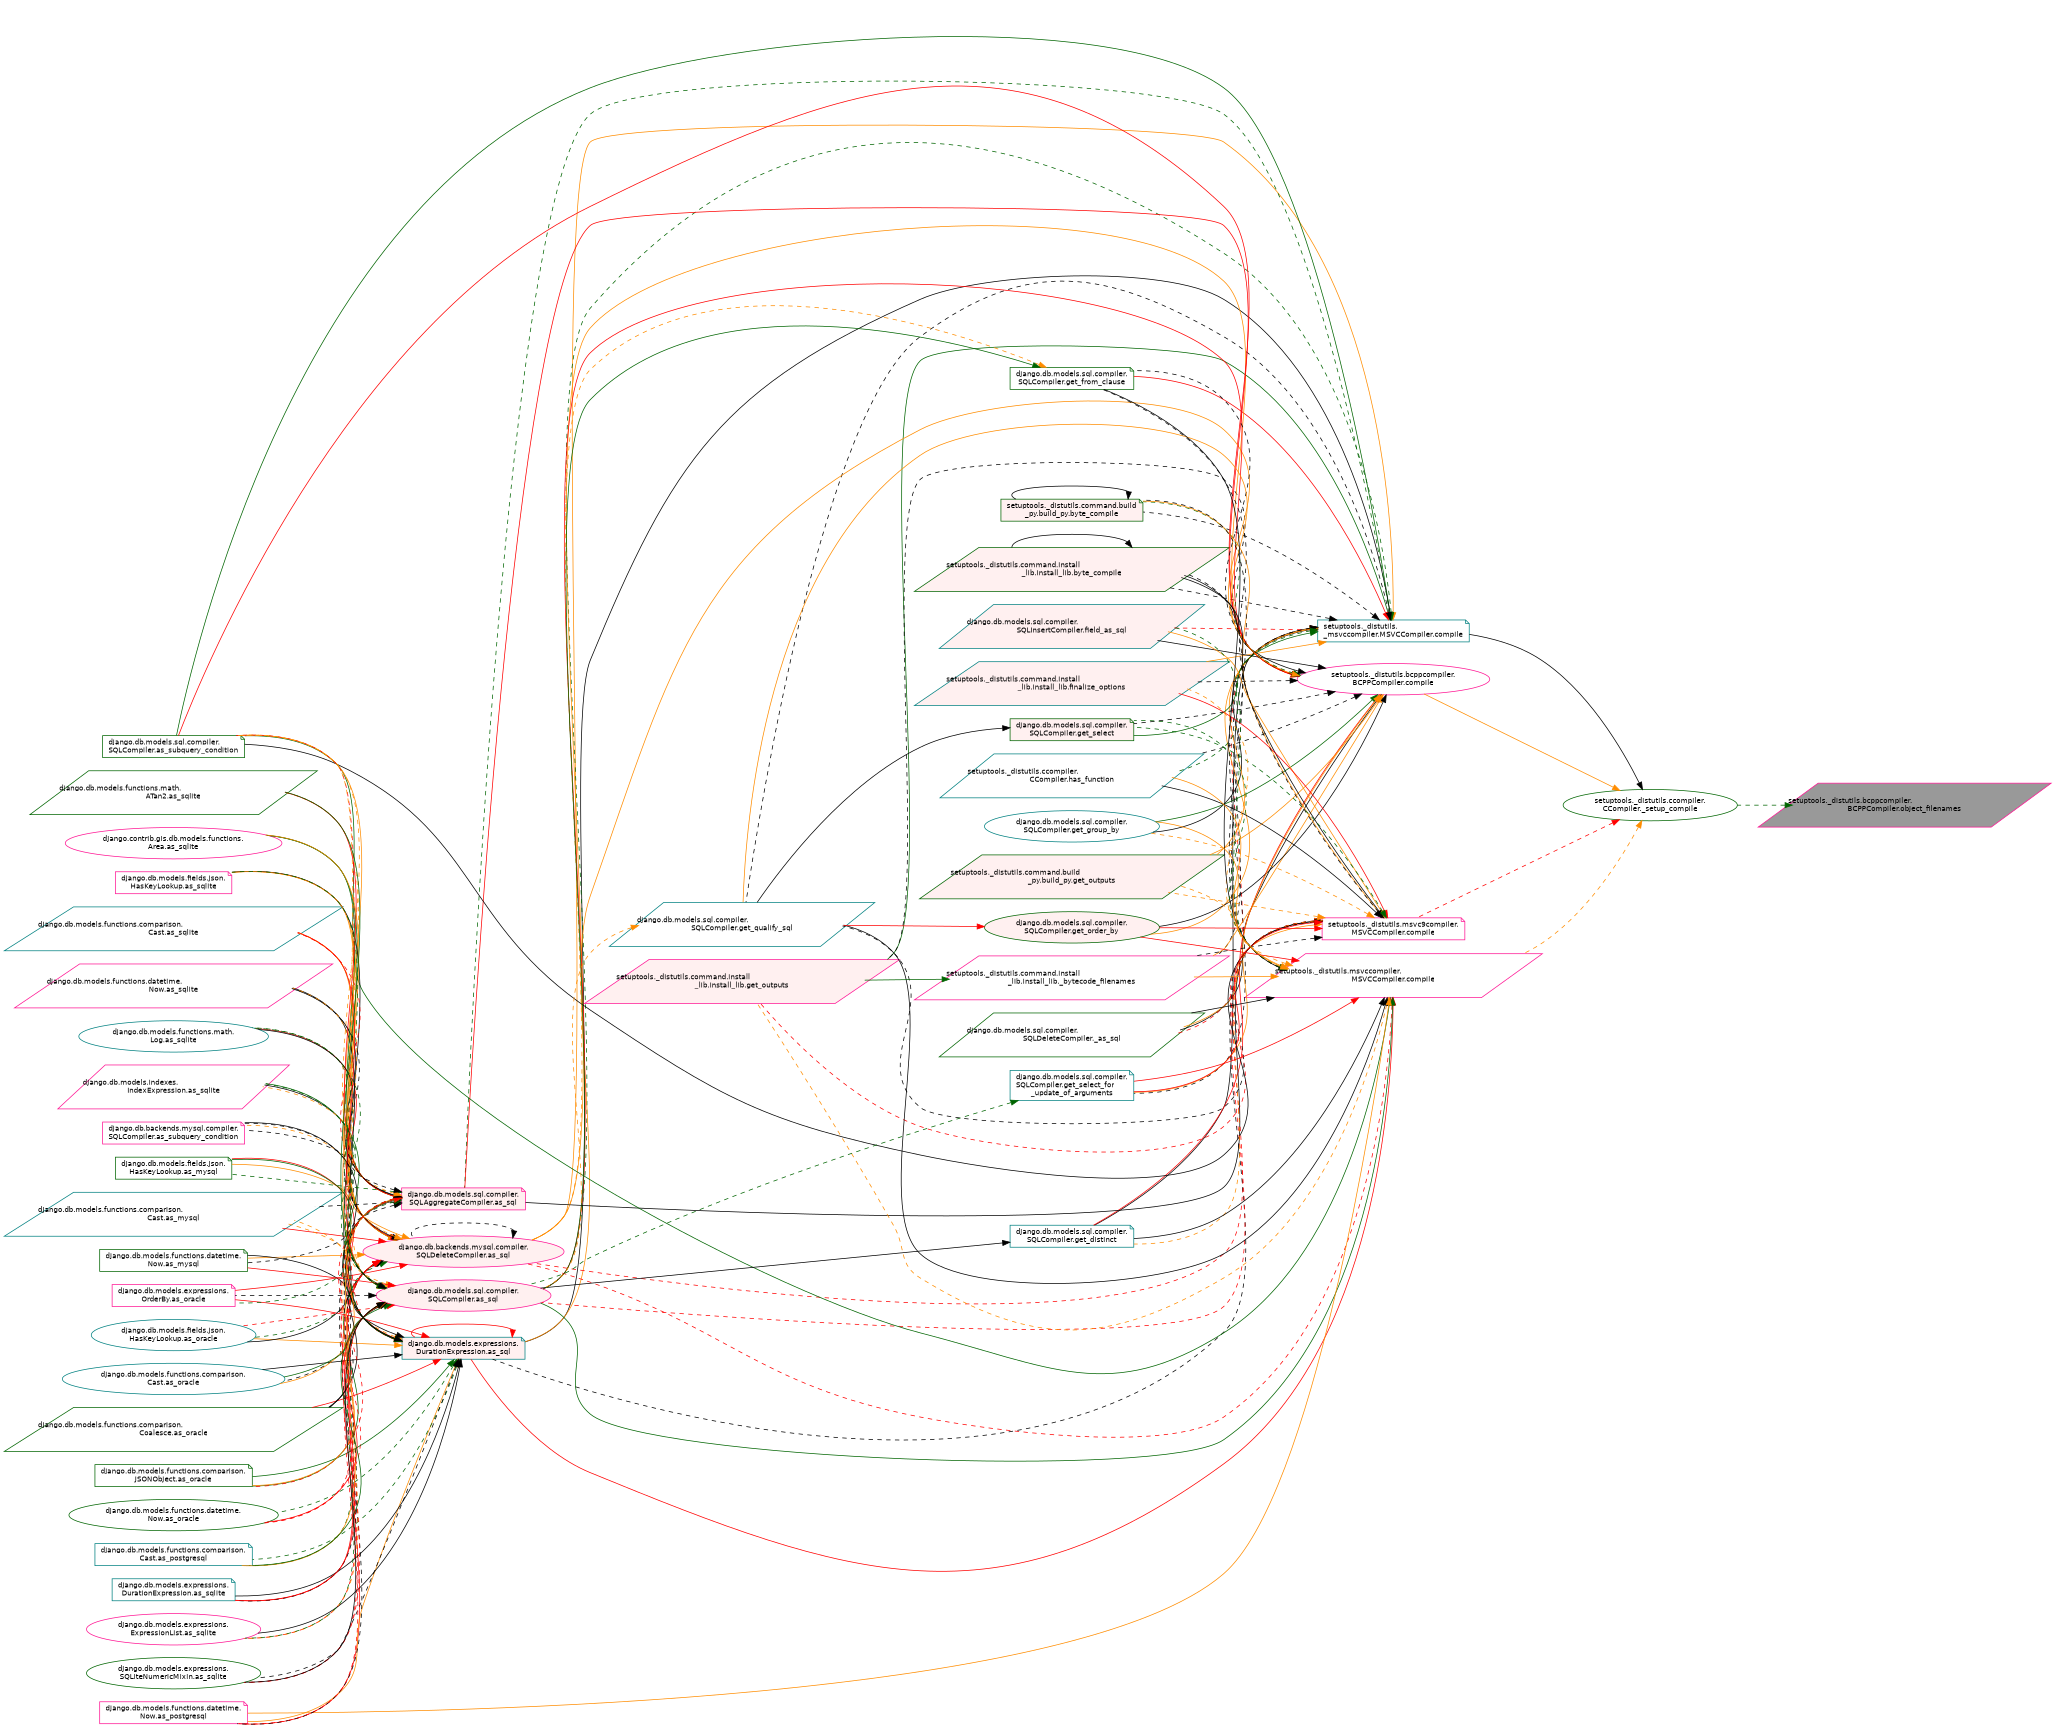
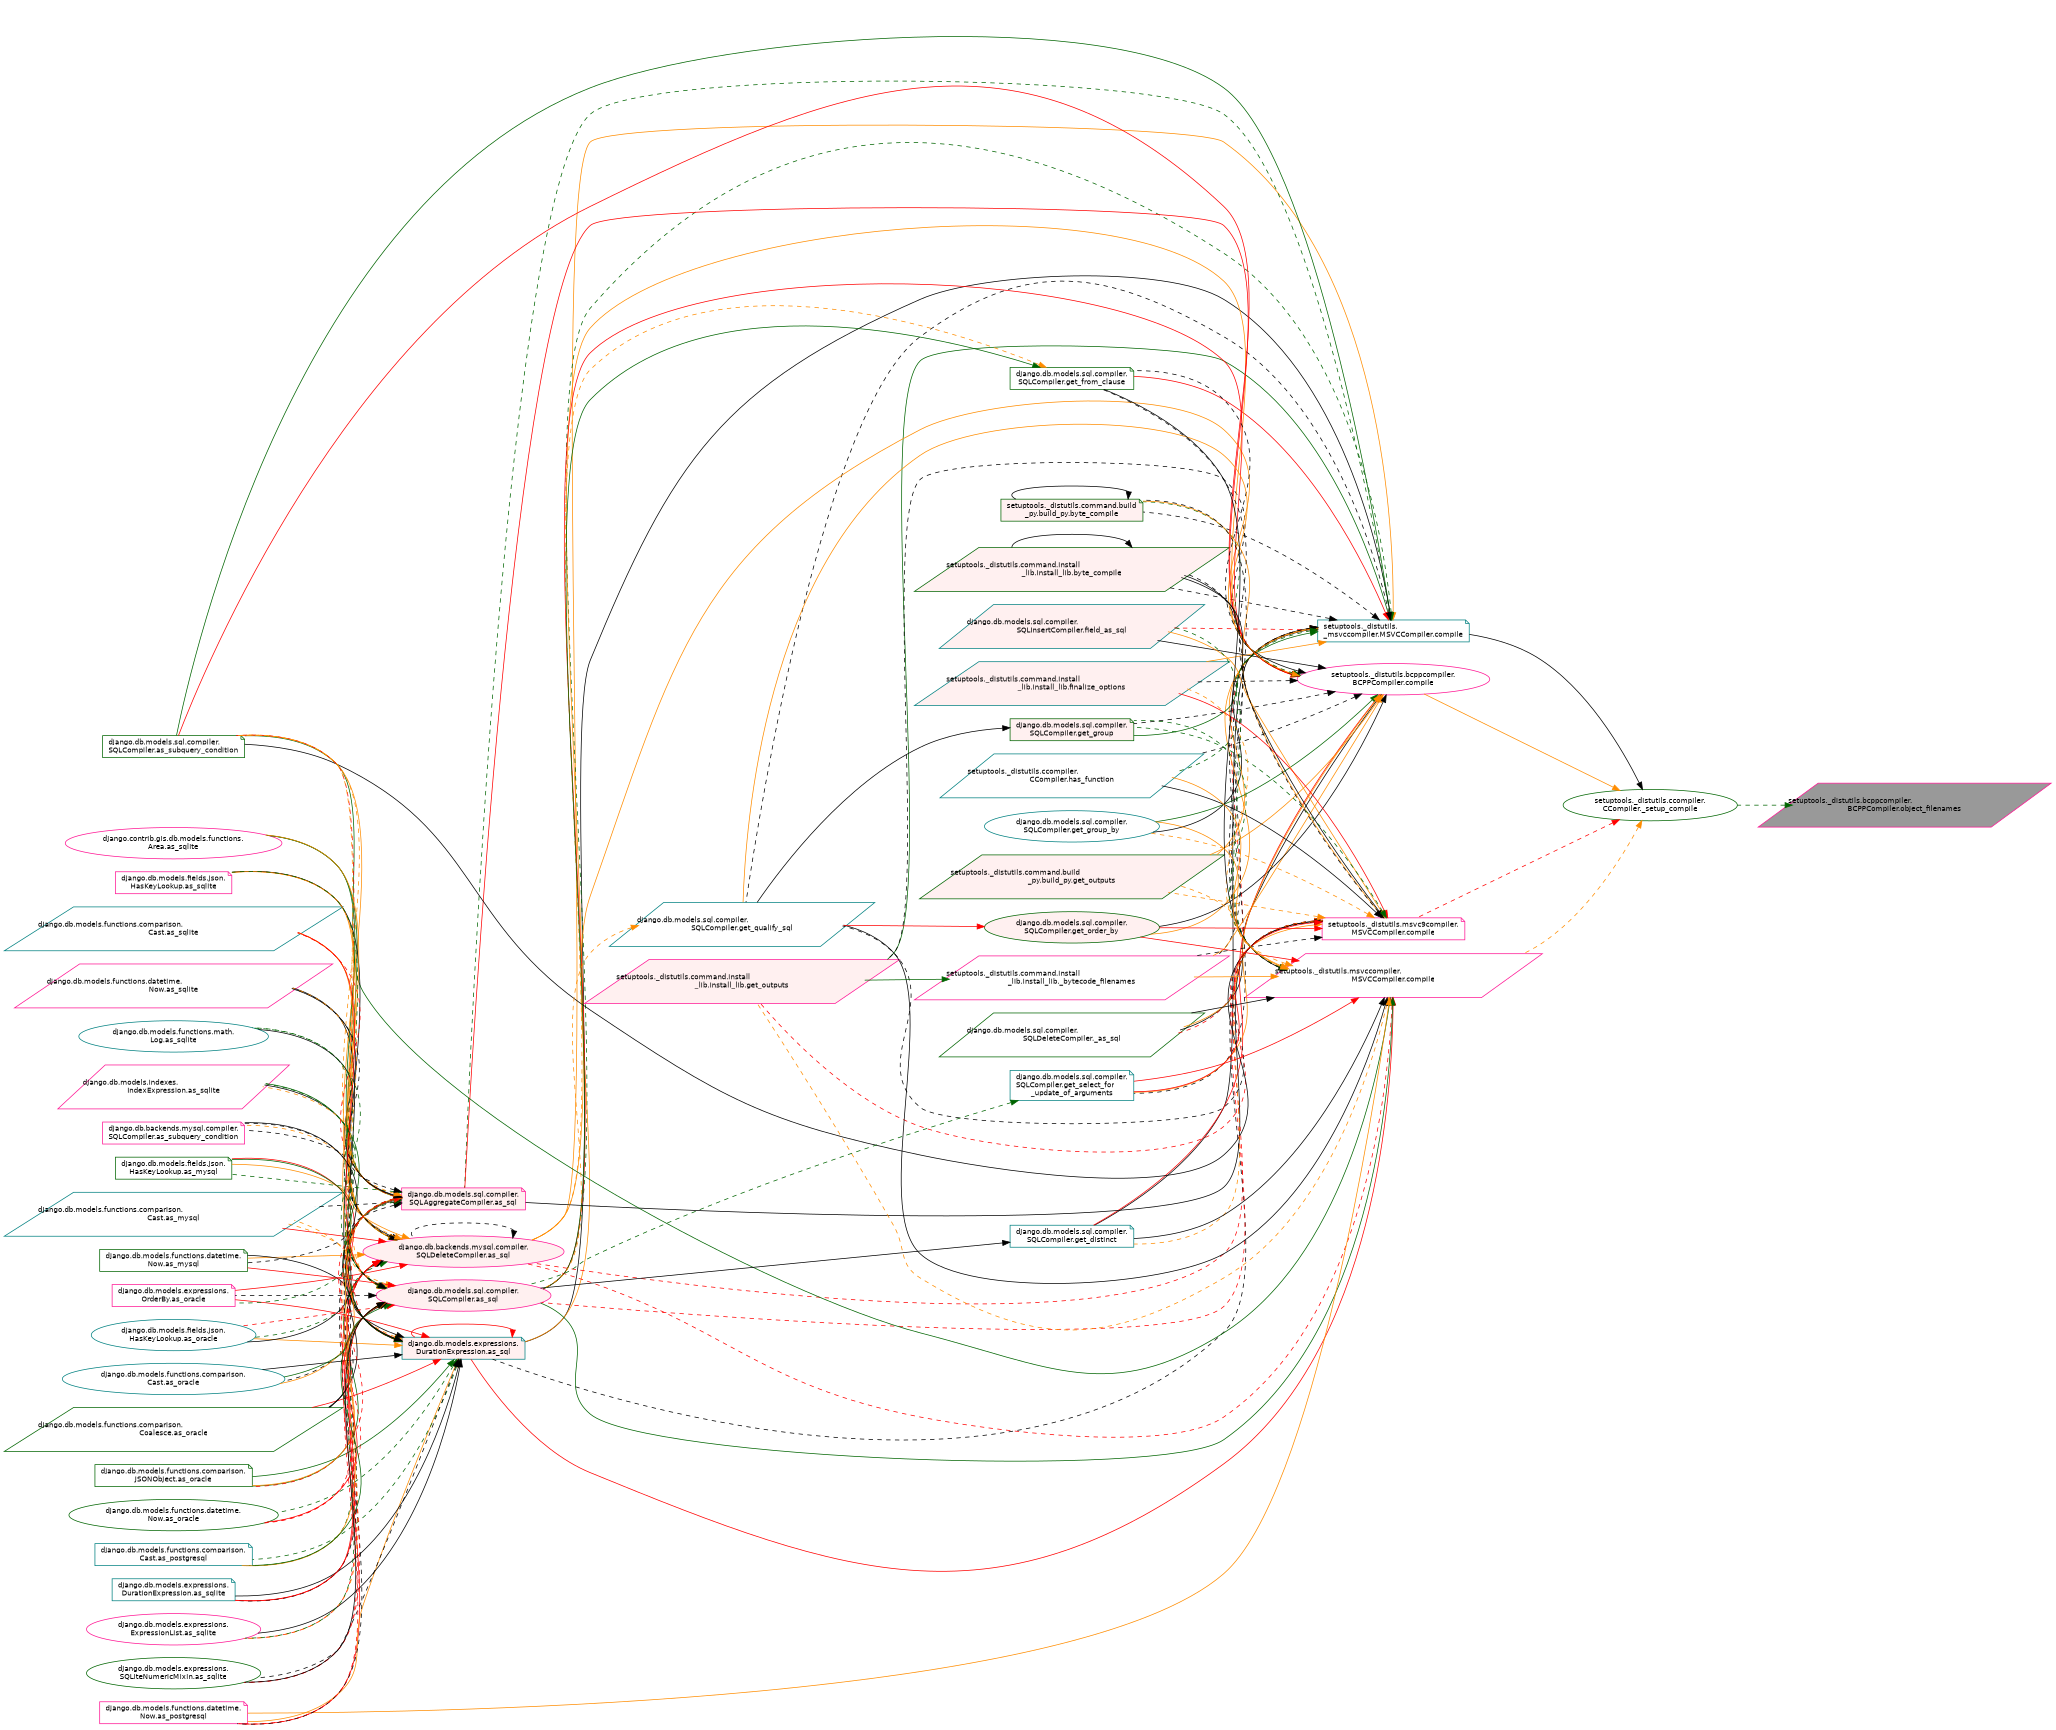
node "django.db.models.sql.compiler. SQLCompiler.get_select": label "django.db.models.sql.compiler. SQLCompiler.get_select" -> "django.db.models.sql.compiler. SQLCompiler.get_group"
node "django.db.models.functions.math. ATan2.as_sqlite": removed
edge "django.db.models.functions.math. Log.as_sqlite" -> "django.db.backends.mysql.compiler. SQLDeleteCompiler.as_sql": removed
